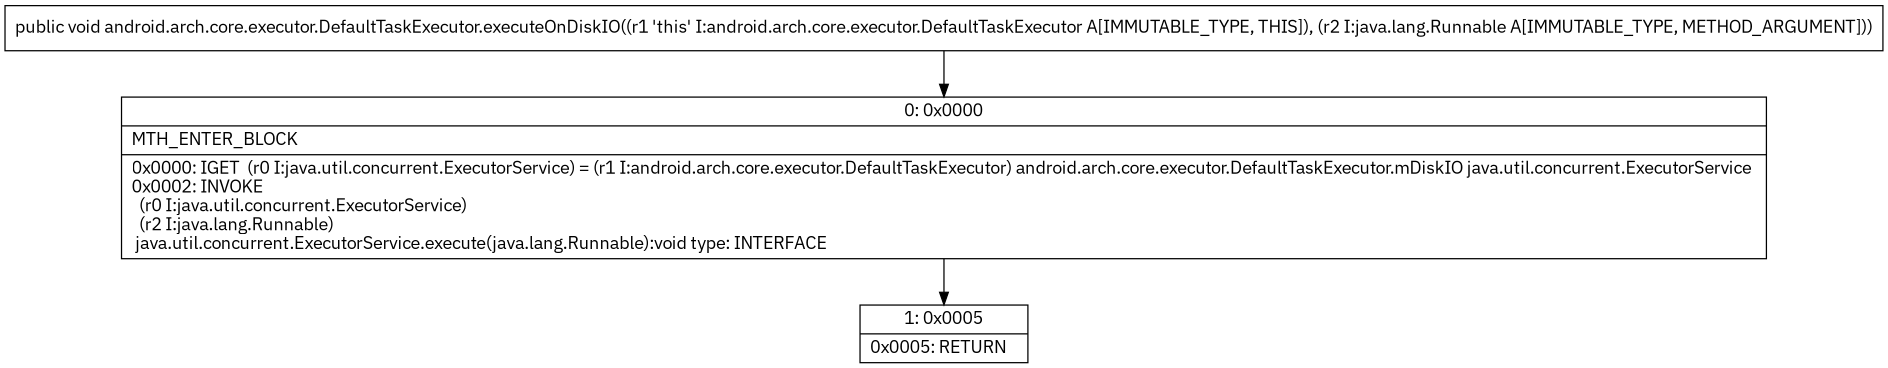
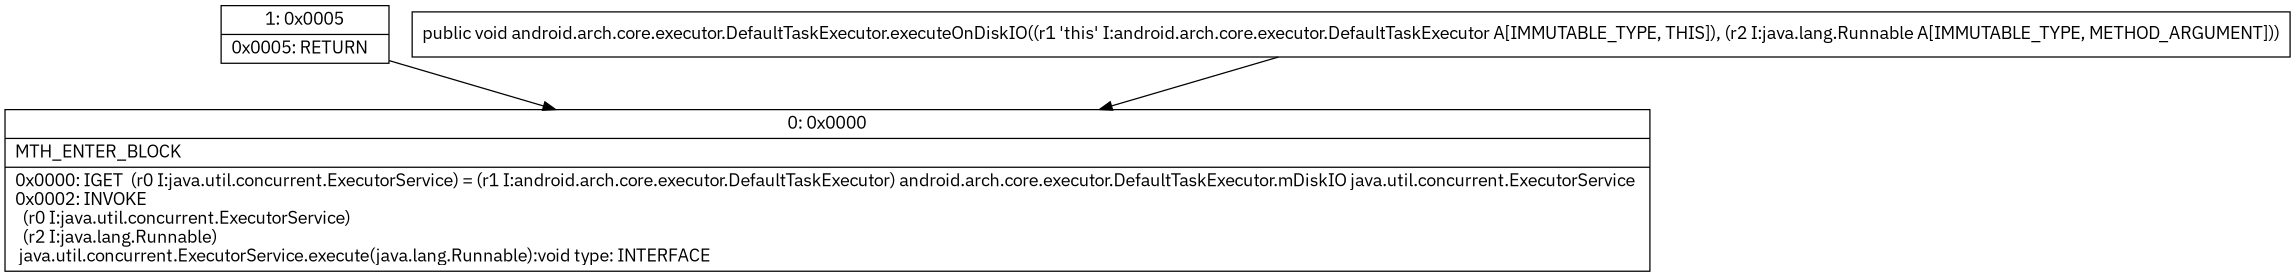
edge "0: 0x0000" -> "1: 0x0005": reversed
